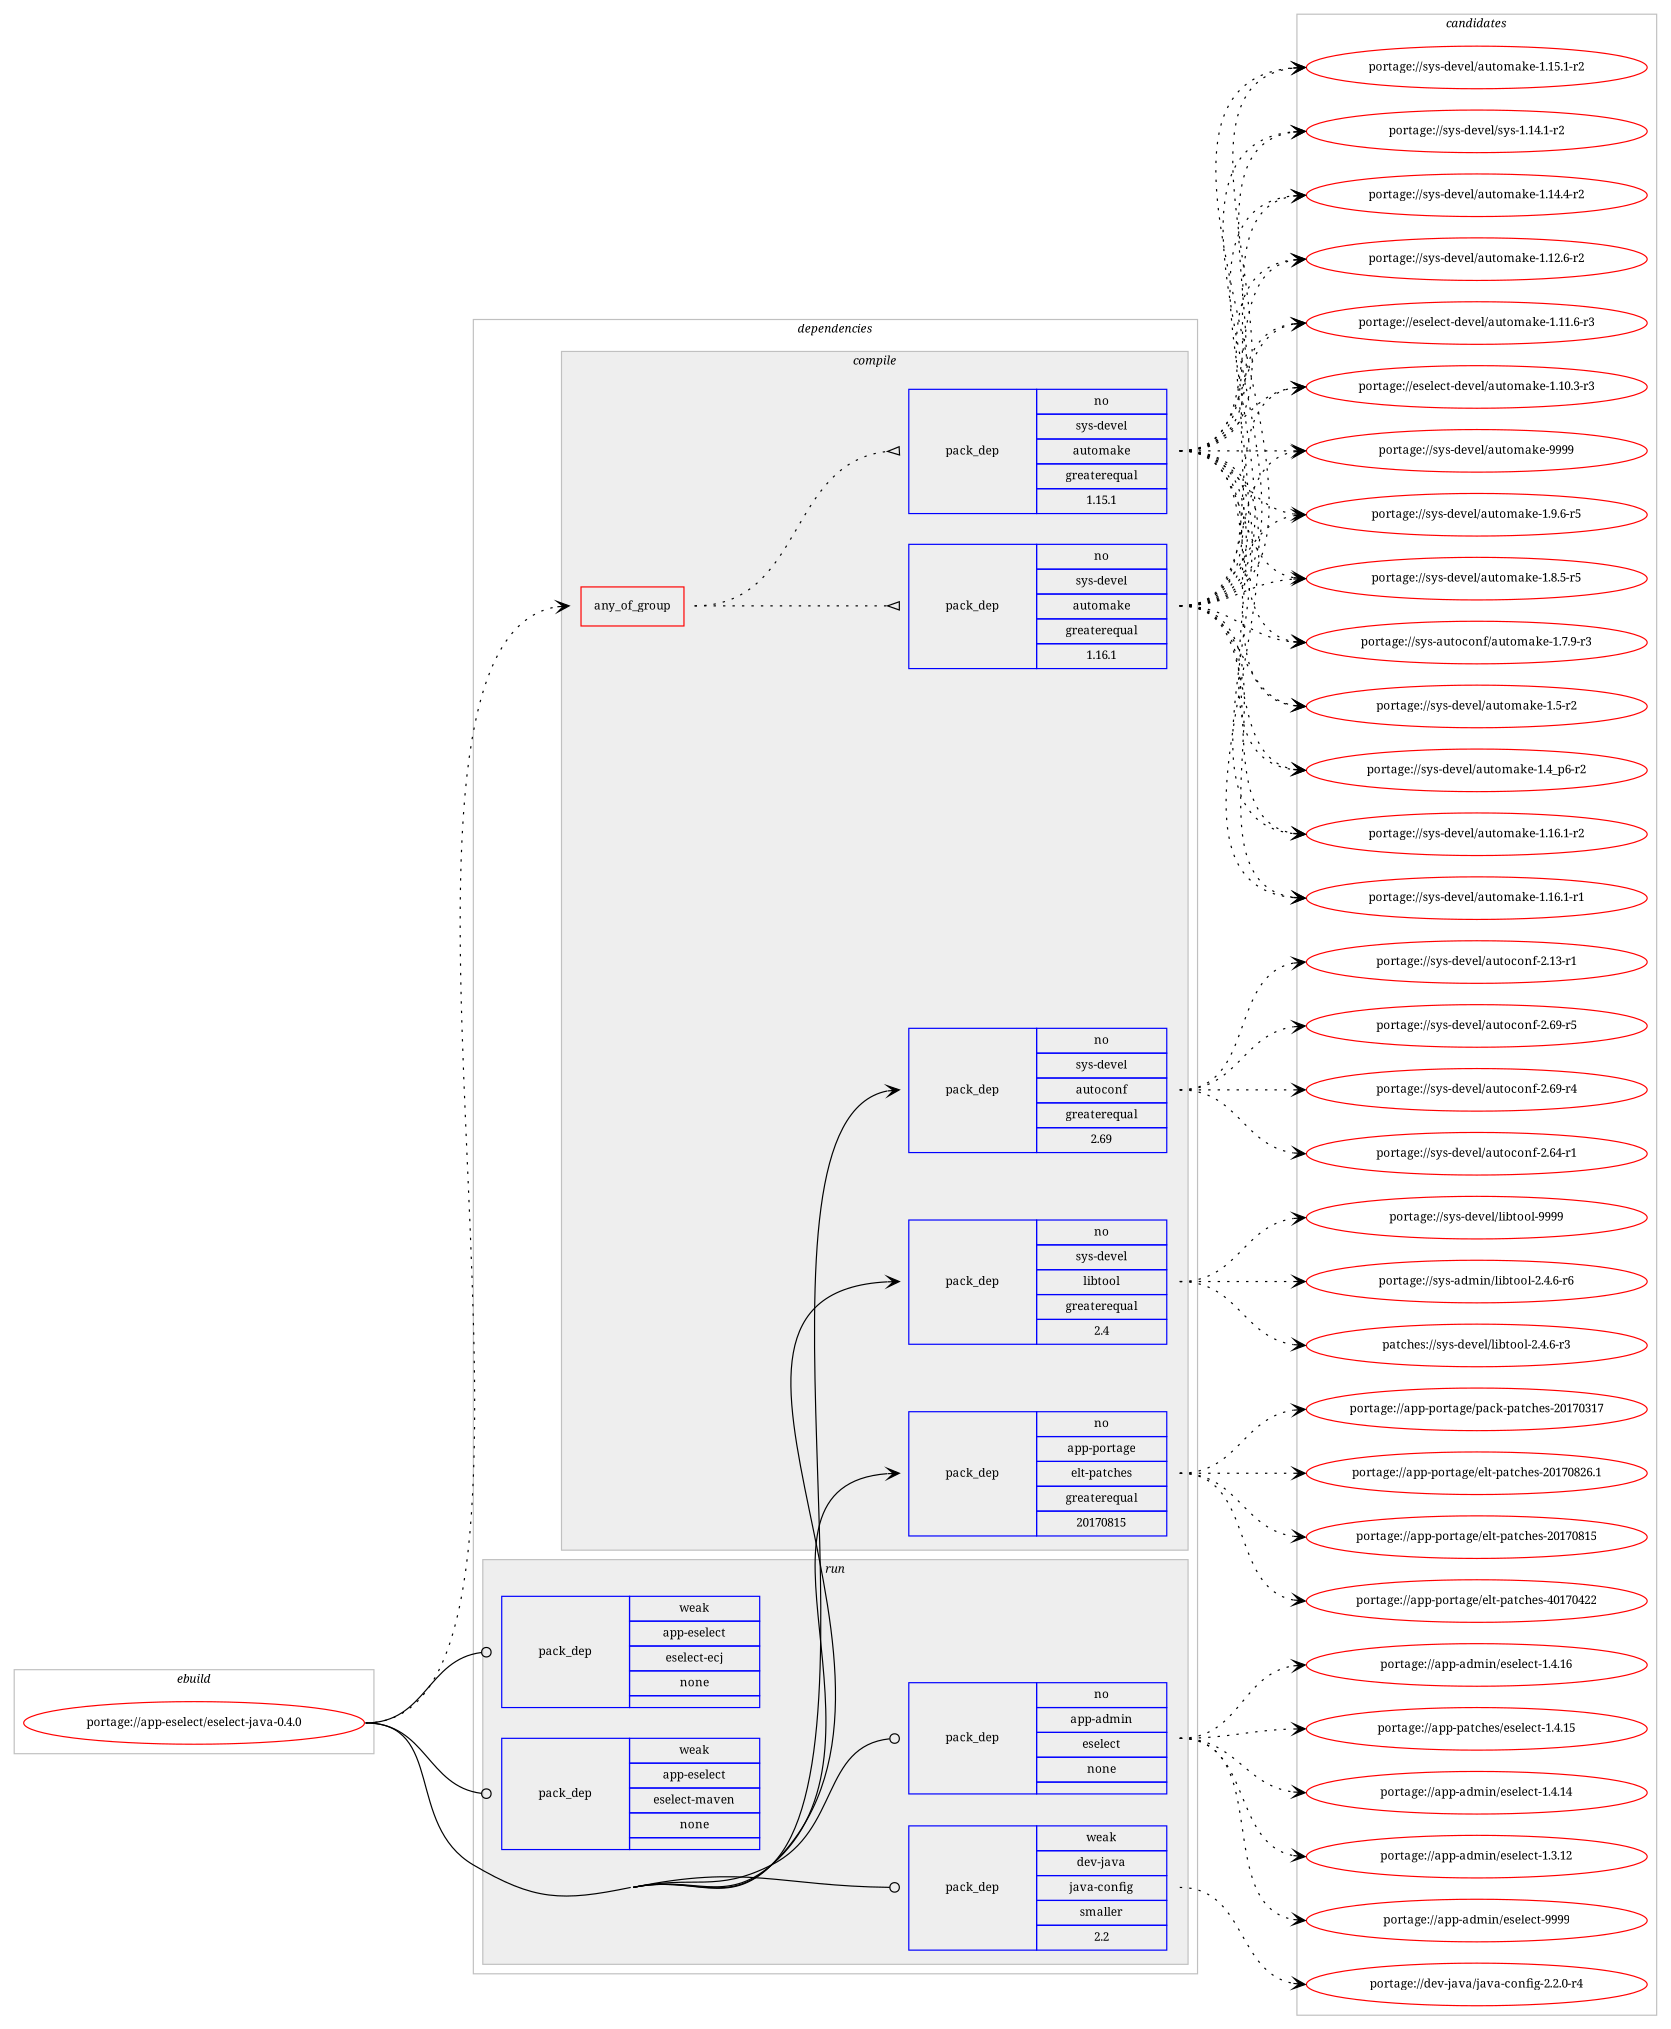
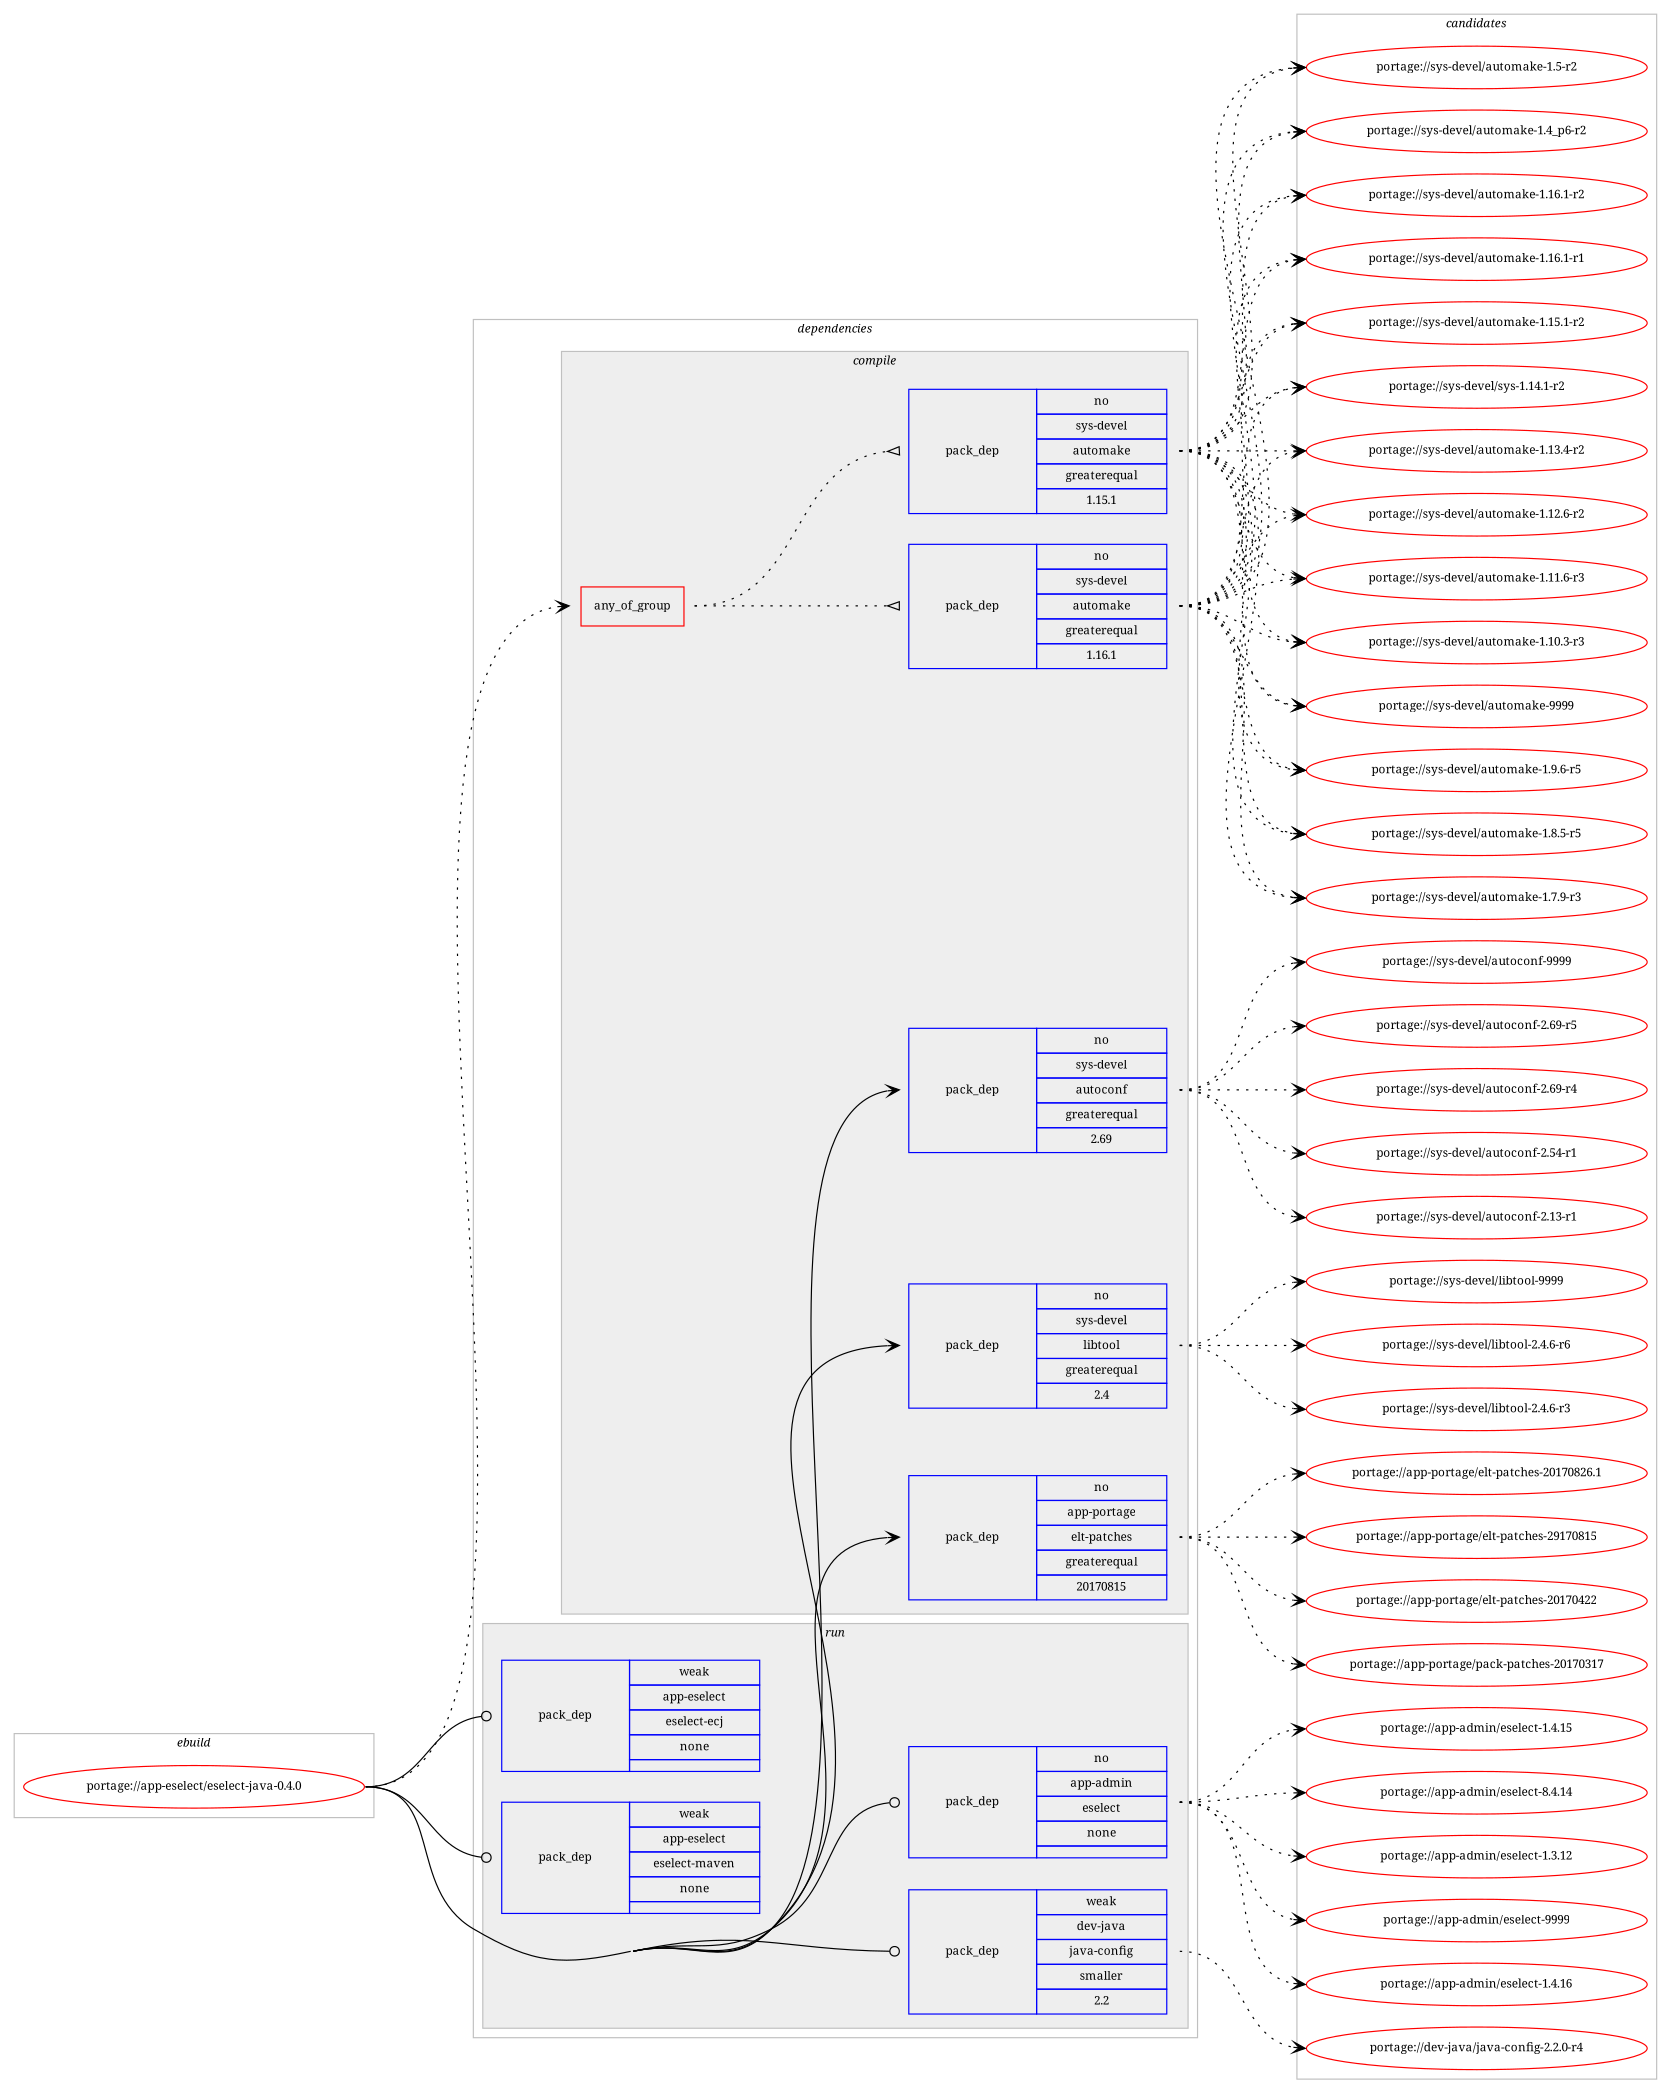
node "portage://sys-devel/automake-1.14.4-r2": label "portage://sys-devel/automake-1.14.4-r2" -> "portage://sys-devel/automake-1.13.4-r2"
node "portage://eselect-devel/automake-1.11.6-r3": label "portage://eselect-devel/automake-1.11.6-r3" -> "portage://sys-devel/automake-1.11.6-r3"
node "portage://eselect-devel/automake-1.10.3-r3": label "portage://eselect-devel/automake-1.10.3-r3" -> "portage://sys-devel/automake-1.10.3-r3"
node "portage://sys-autoconf/automake-1.7.9-r3": label "portage://sys-autoconf/automake-1.7.9-r3" -> "portage://sys-devel/automake-1.7.9-r3"
node "portage://sys-devel/autoconf-9999": added
node "portage://sys-devel/autoconf-2.64-r1": label "portage://sys-devel/autoconf-2.64-r1" -> "portage://sys-devel/autoconf-2.54-r1"
node "portage://sys-admin/libtool-2.4.6-r6": label "portage://sys-admin/libtool-2.4.6-r6" -> "portage://sys-devel/libtool-2.4.6-r6"
node "patches://sys-devel/libtool-2.4.6-r3": label "patches://sys-devel/libtool-2.4.6-r3" -> "portage://sys-devel/libtool-2.4.6-r3"
node "portage://app-portage/elt-patches-20170815": label "portage://app-portage/elt-patches-20170815" -> "portage://app-portage/elt-patches-29170815"
node "portage://app-portage/elt-patches-40170422": label "portage://app-portage/elt-patches-40170422" -> "portage://app-portage/elt-patches-20170422"
node "portage://app-patches/eselect-1.4.15": label "portage://app-patches/eselect-1.4.15" -> "portage://app-admin/eselect-1.4.15"
node "portage://app-admin/eselect-1.4.14": label "portage://app-admin/eselect-1.4.14" -> "portage://app-admin/eselect-8.4.14"
